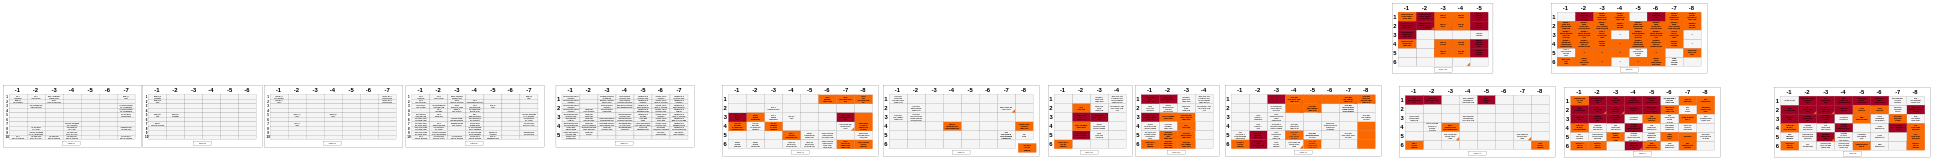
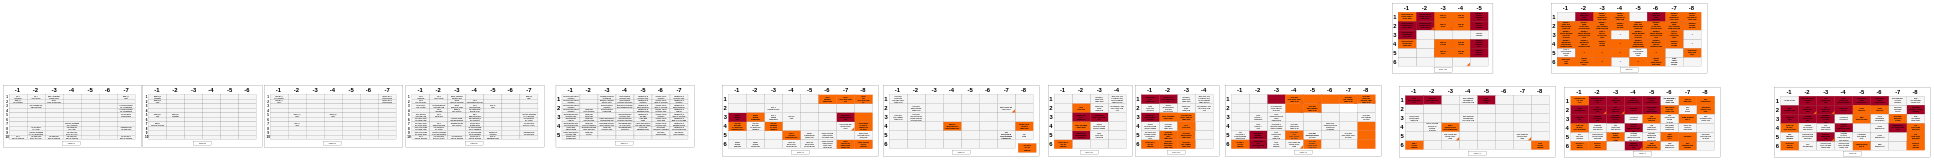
node "LEAK DETREACTOR BLDGFLOOR SUMP R1LEAKAGE HIGH": removed
